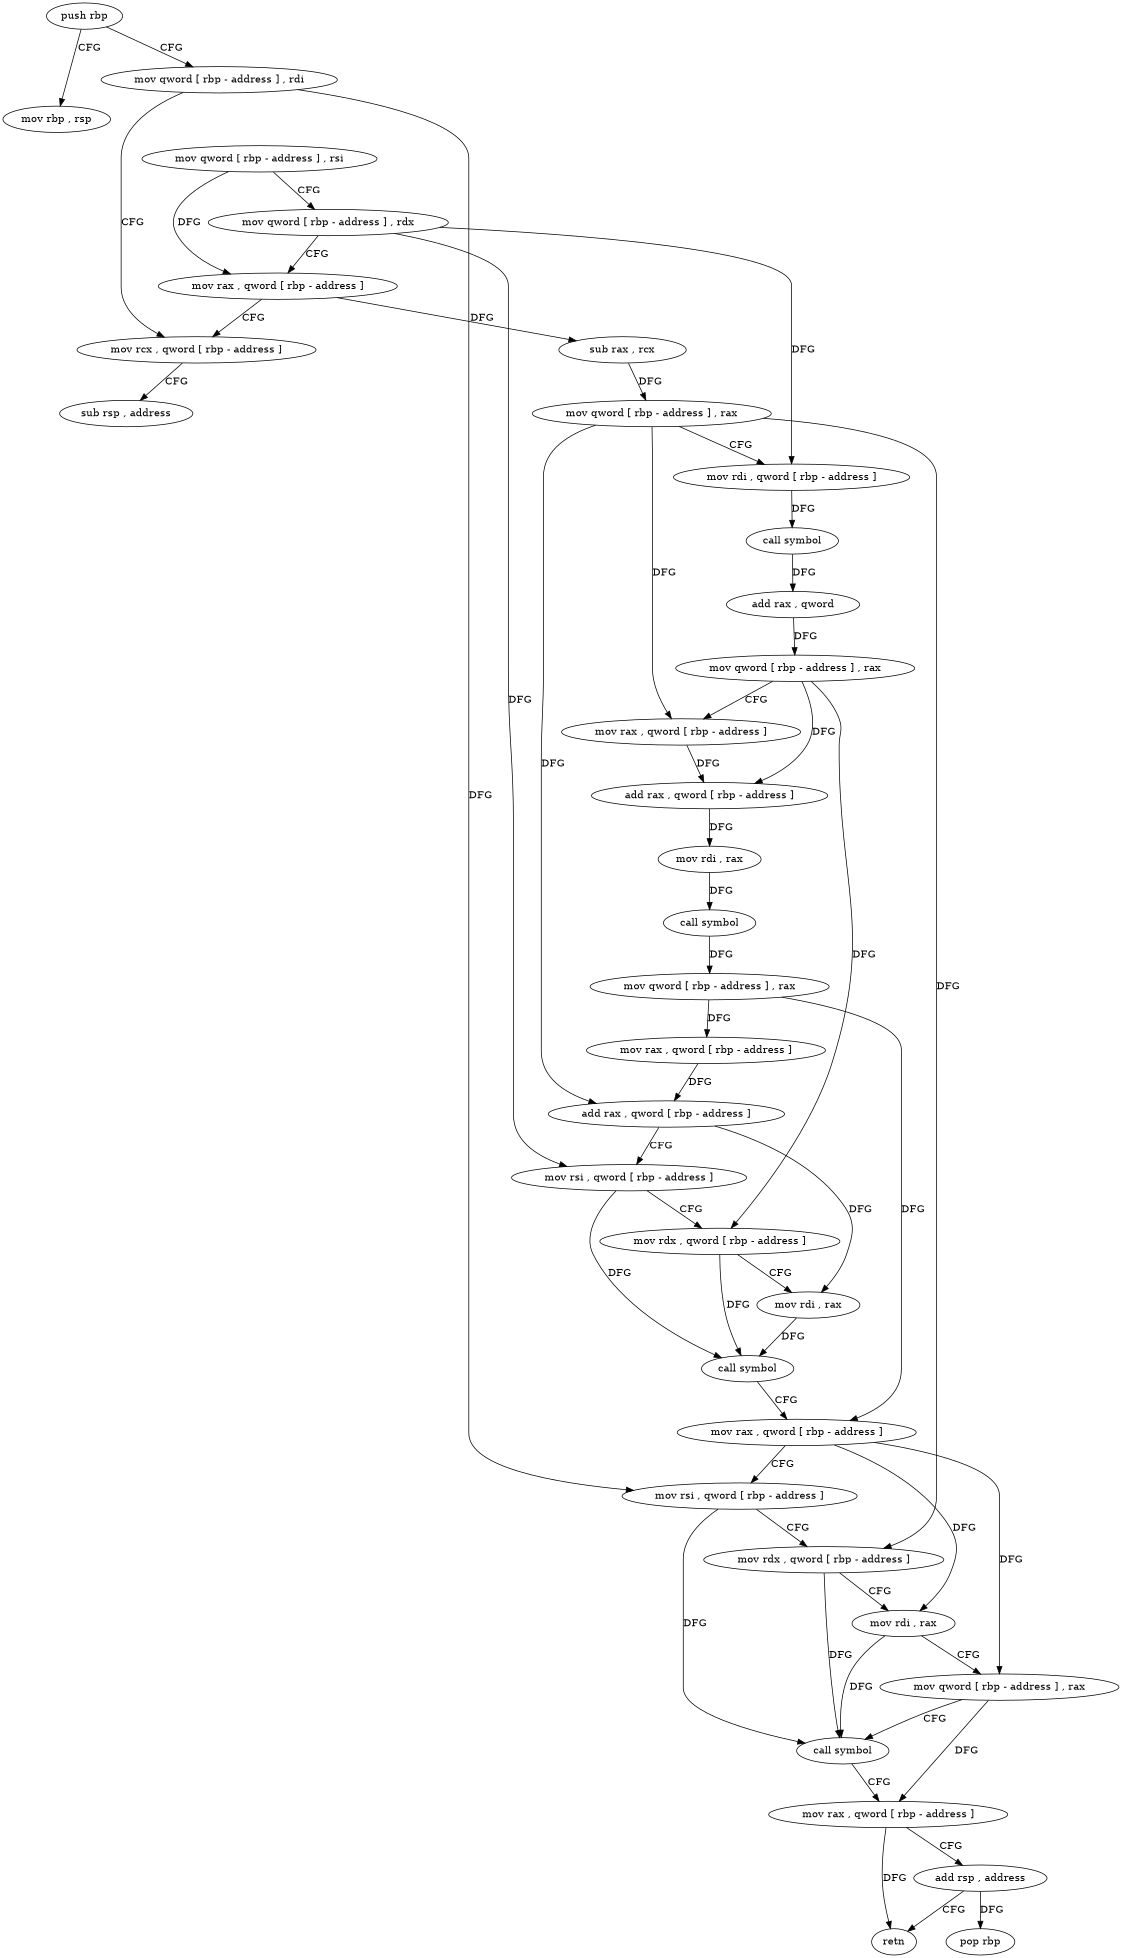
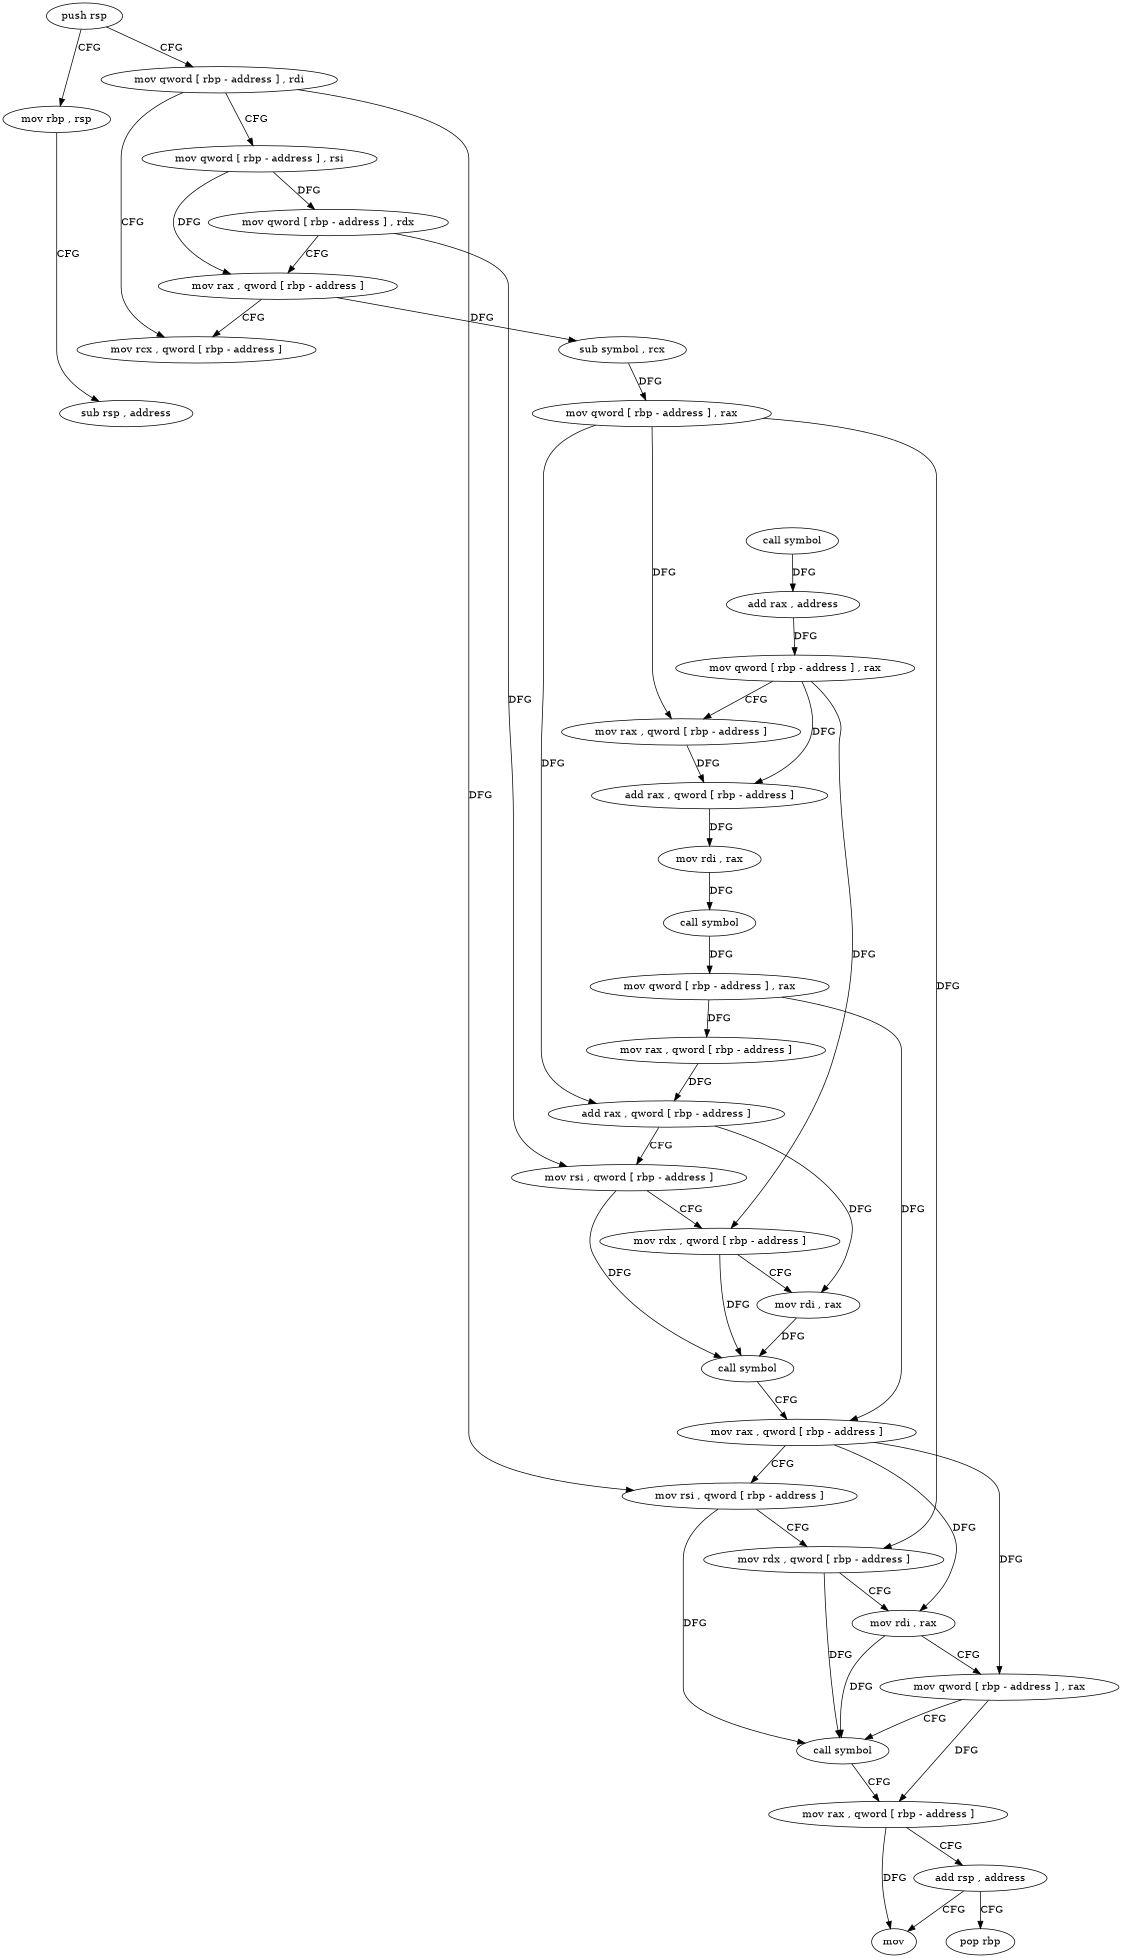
node "push rbp": label "push rbp" -> "push rsp"
edge "mov qword [ rbp - address ] , rdi" -> "mov qword [ rbp - address ] , rsi": added, label "CFG"
edge "mov qword [ rbp - address ] , rsi" -> "mov qword [ rbp - address ] , rdx": label "CFG" -> "DFG"
node "sub rax , rcx": label "sub rax , rcx" -> "sub symbol , rcx"
edge "mov rcx , qword [ rbp - address ]" -> "sub rsp , address": now "mov rbp , rsp" -> "sub rsp , address"
node "mov rdi , qword [ rbp - address ]": removed
node "add rax , qword": label "add rax , qword" -> "add rax , address"
edge "add rsp , address" -> "pop rbp": label "DFG" -> "CFG"
node "retn": label "retn" -> "mov"
